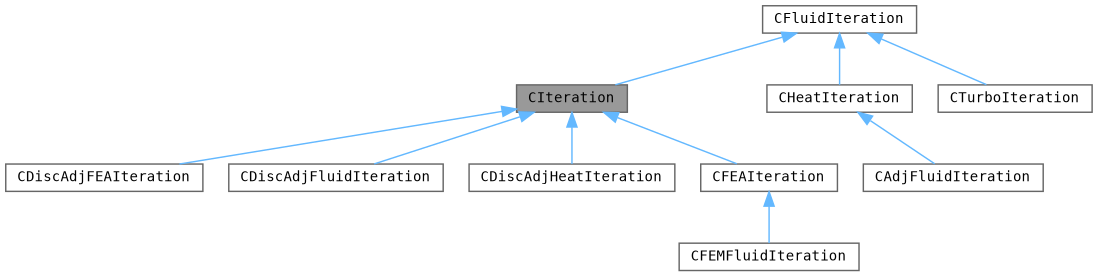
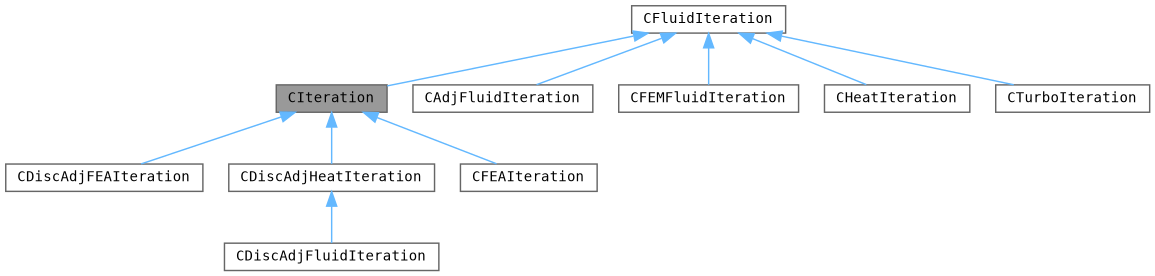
edge "CDiscAdjFluidIteration" -> "CIteration": now "CDiscAdjFluidIteration" -> "CDiscAdjHeatIteration"
edge "CAdjFluidIteration" -> "CHeatIteration": now "CAdjFluidIteration" -> "CFluidIteration"
edge "CFEMFluidIteration" -> "CFEAIteration": now "CFEMFluidIteration" -> "CFluidIteration"
